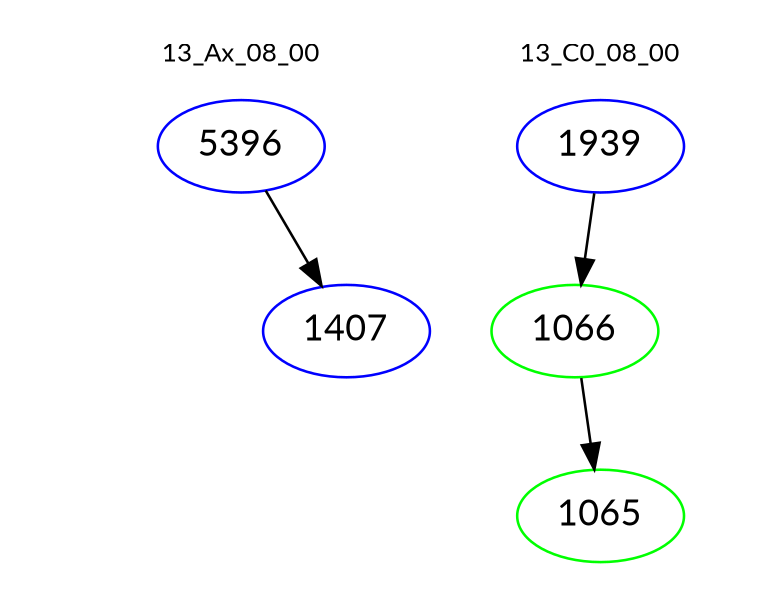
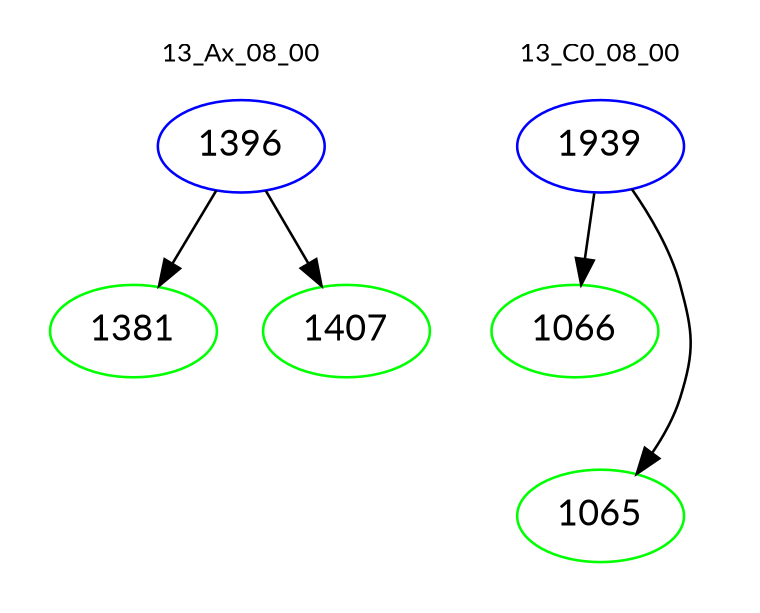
node "5396": label "5396" -> "1396"
node "1381": added
node "1407": color blue -> green
edge "1066" -> "1065": now "1939" -> "1065"
